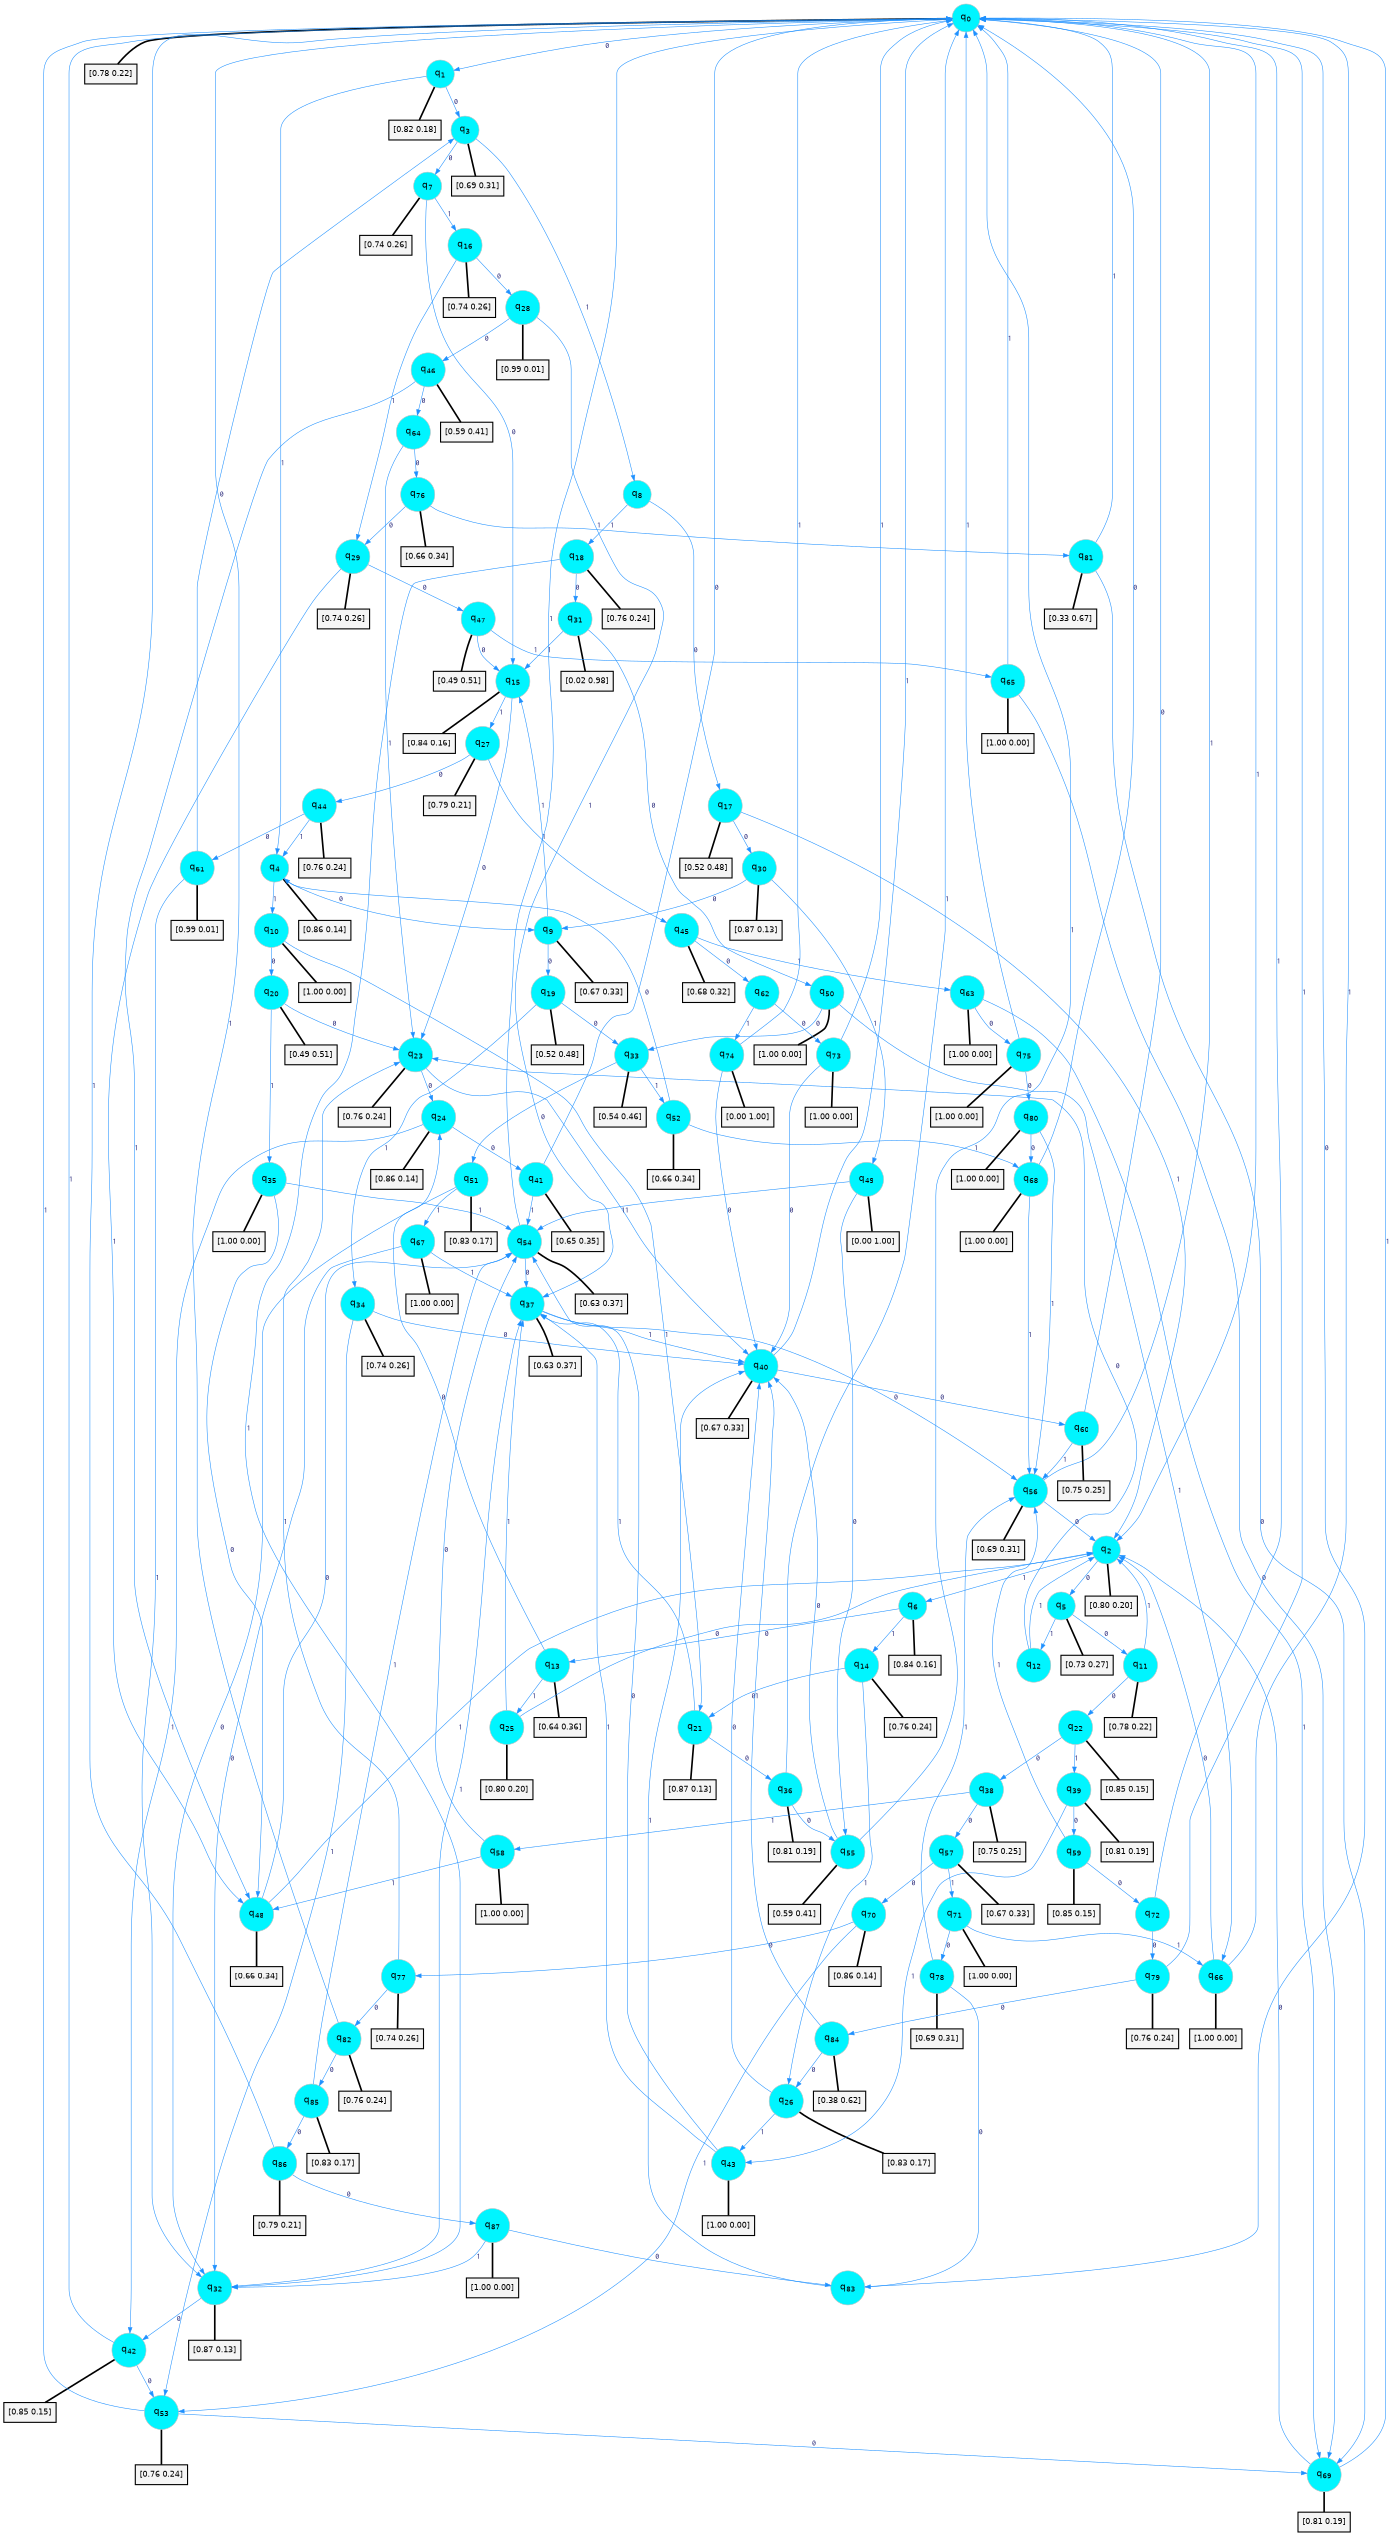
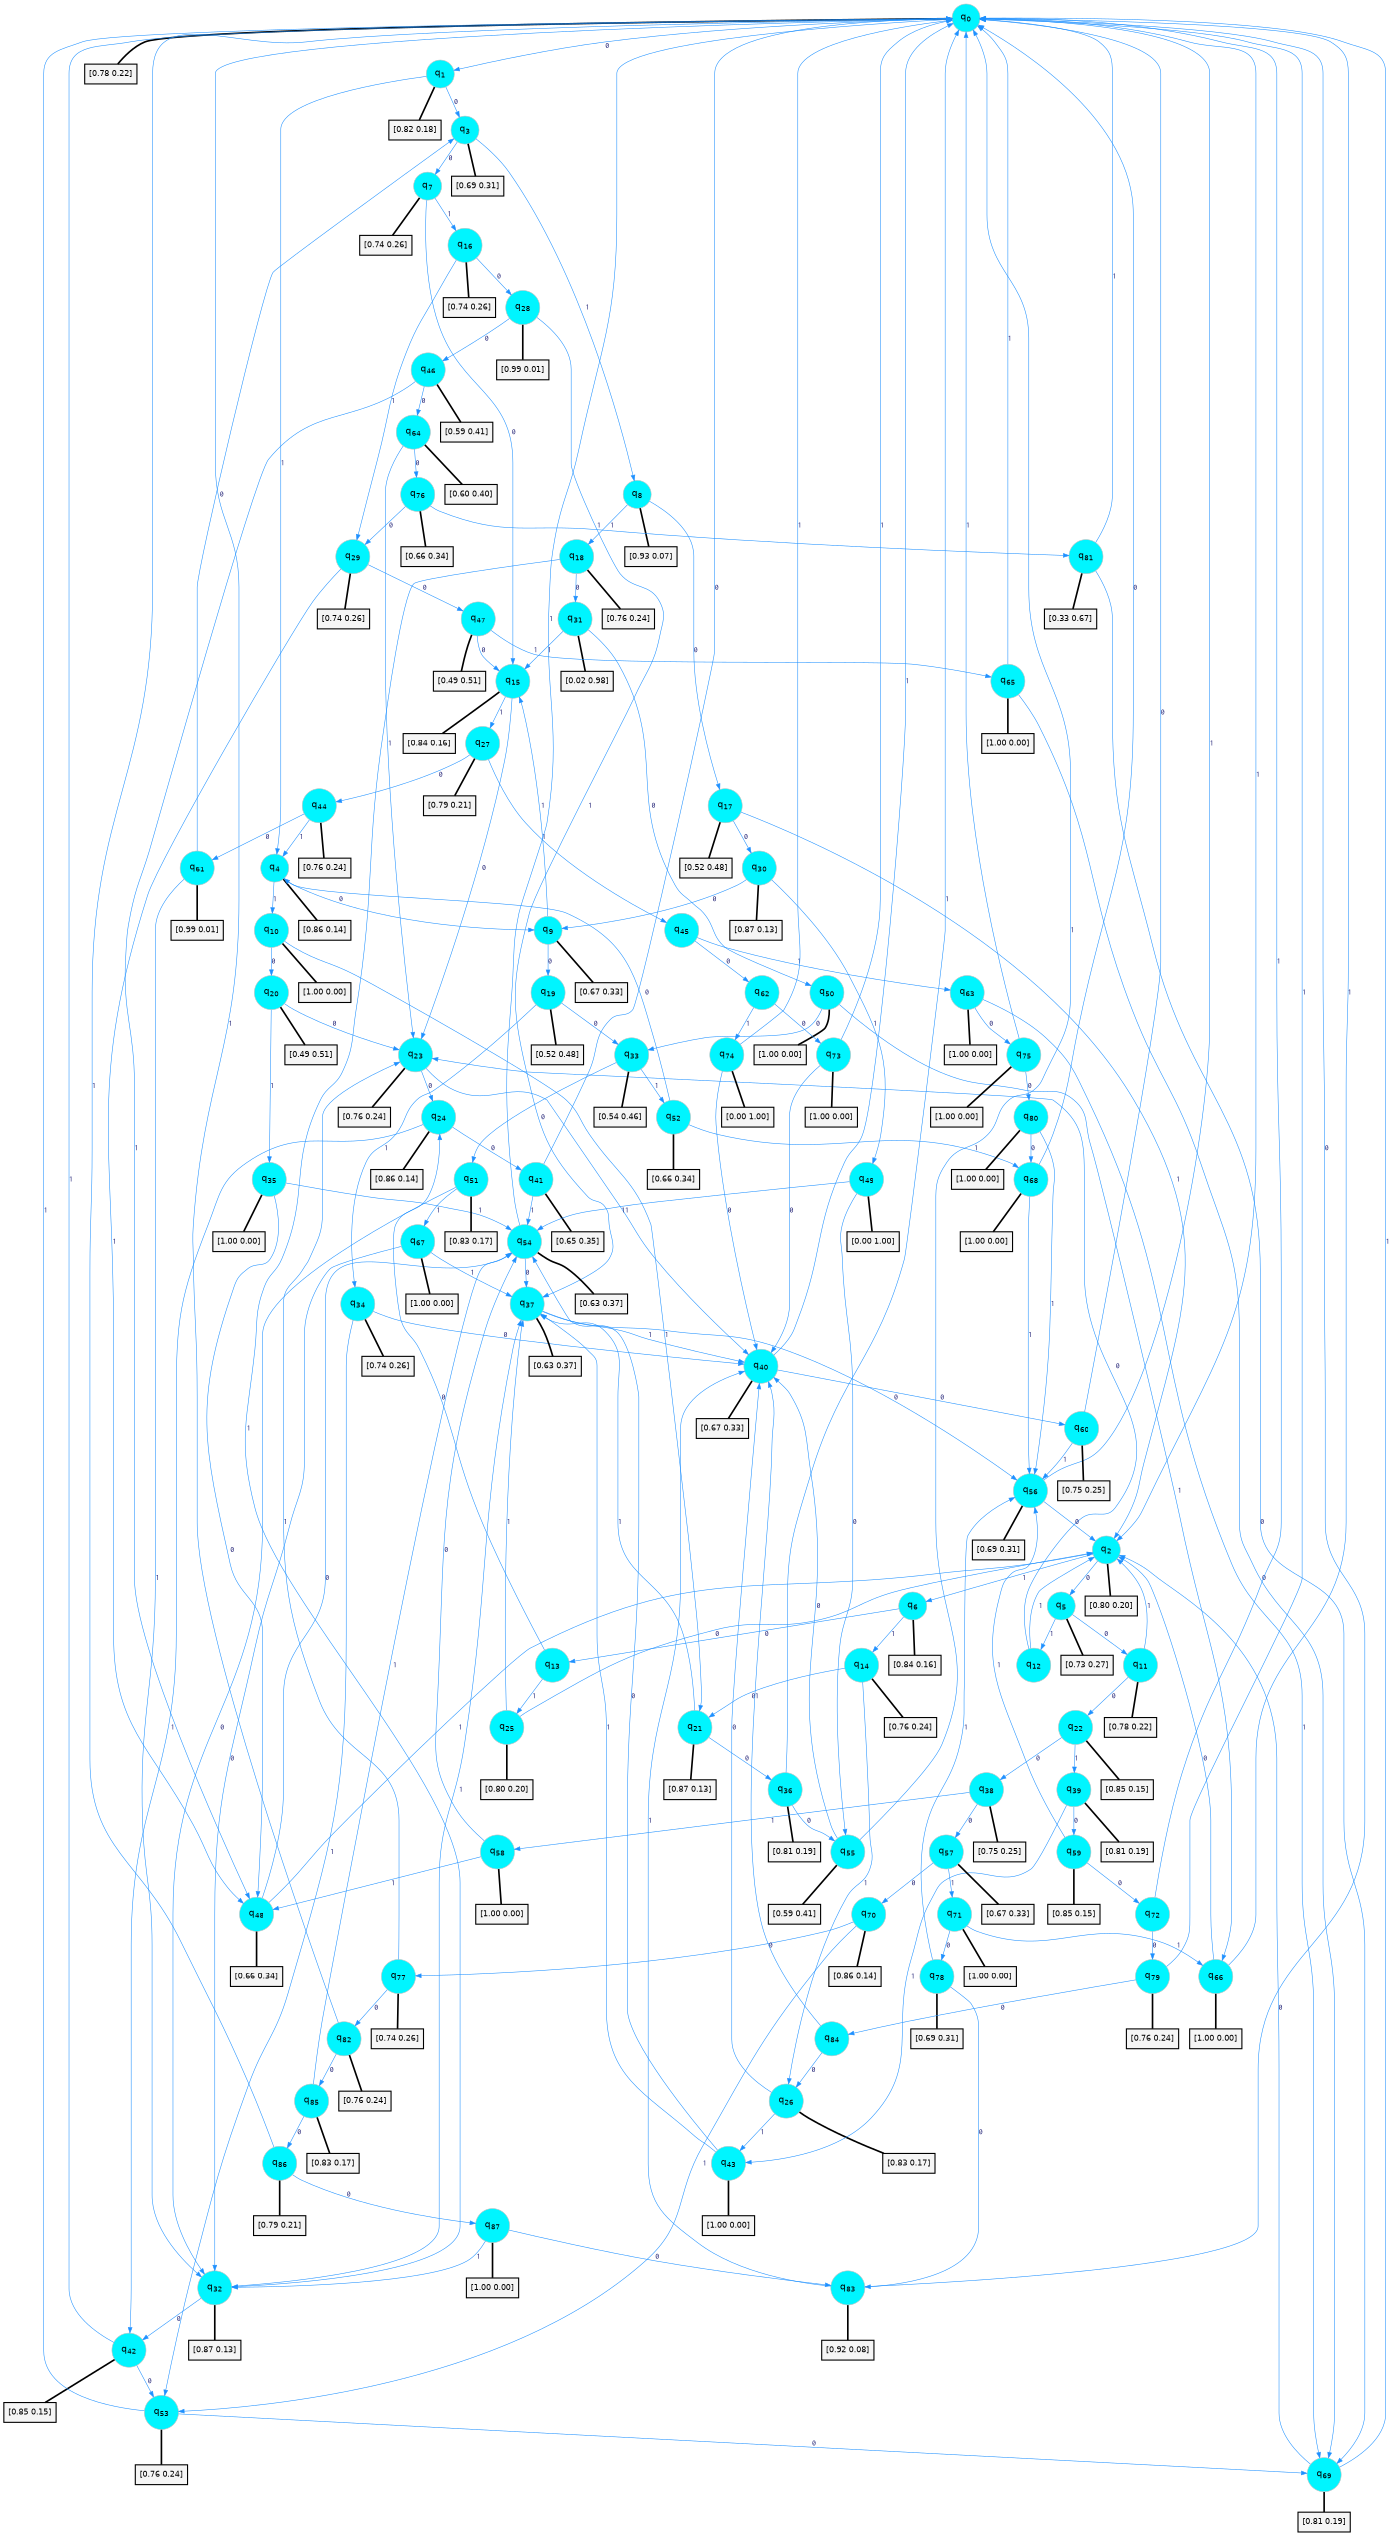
node "[0.60 0.40]": added
node "[0.93 0.07]": added
node "[0.68 0.32]": removed
node "[0.64 0.36]": removed
node "[0.38 0.62]": removed
node "[0.92 0.08]": added
